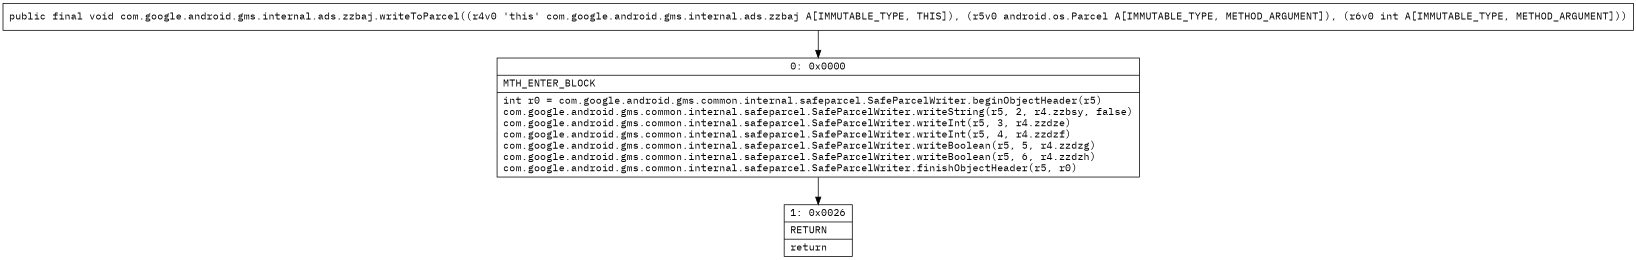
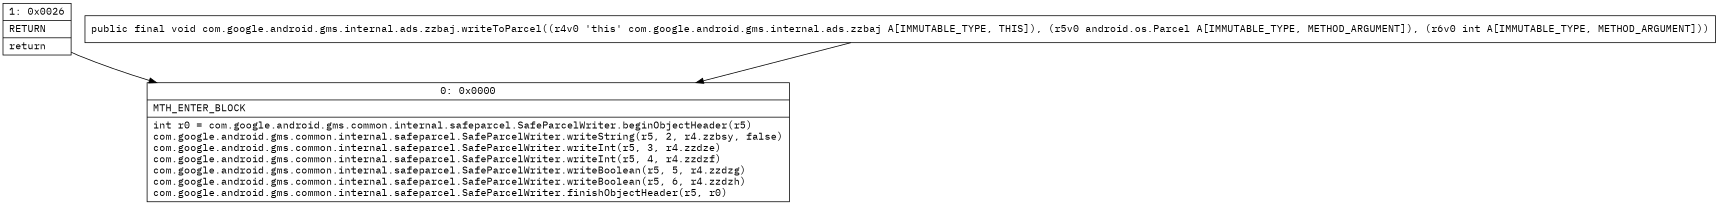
edge "0: 0x0000" -> "1: 0x0026": reversed
